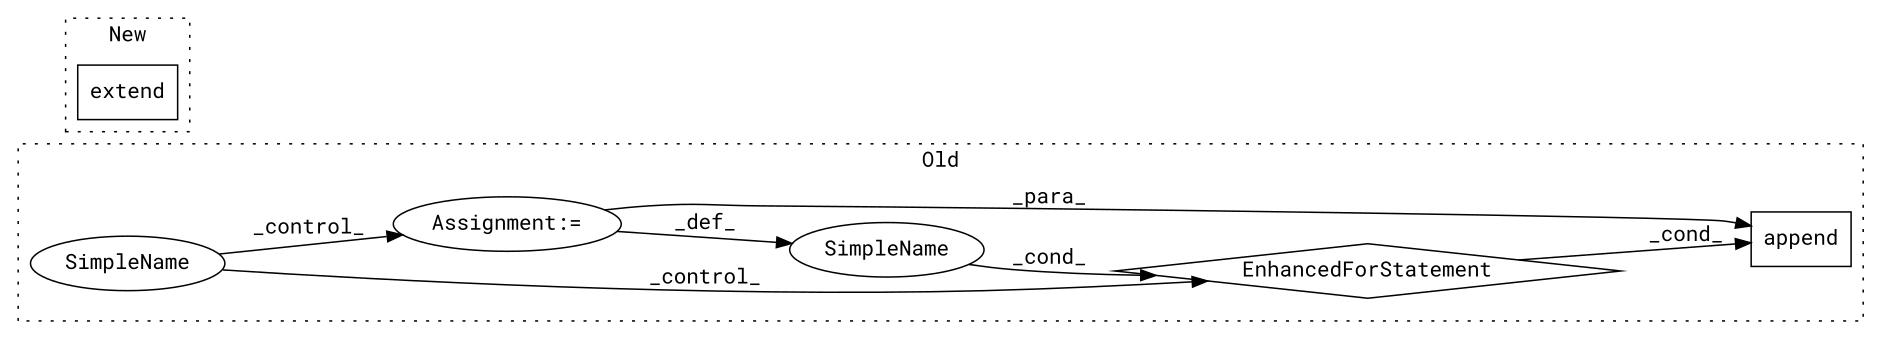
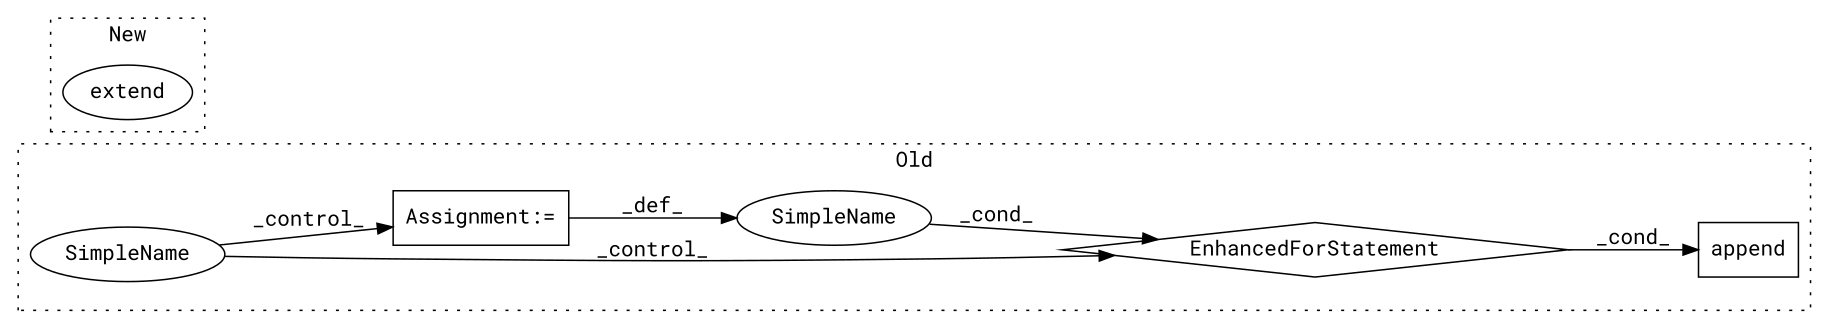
node "extend": shape box -> ellipse
edge "Assignment:=" -> "append": removed, label "_para_"
node "Assignment:=": shape ellipse -> box
